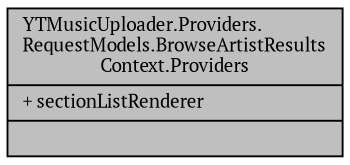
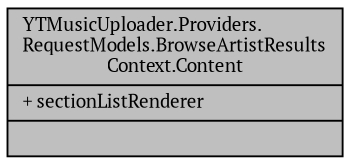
node "YTMusicUploader.Providers.": text "Context.Providers" -> "Context.Content"
